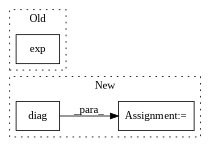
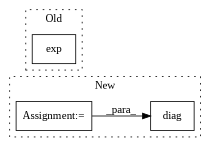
edge "diag" -> "Assignment:=": reversed
